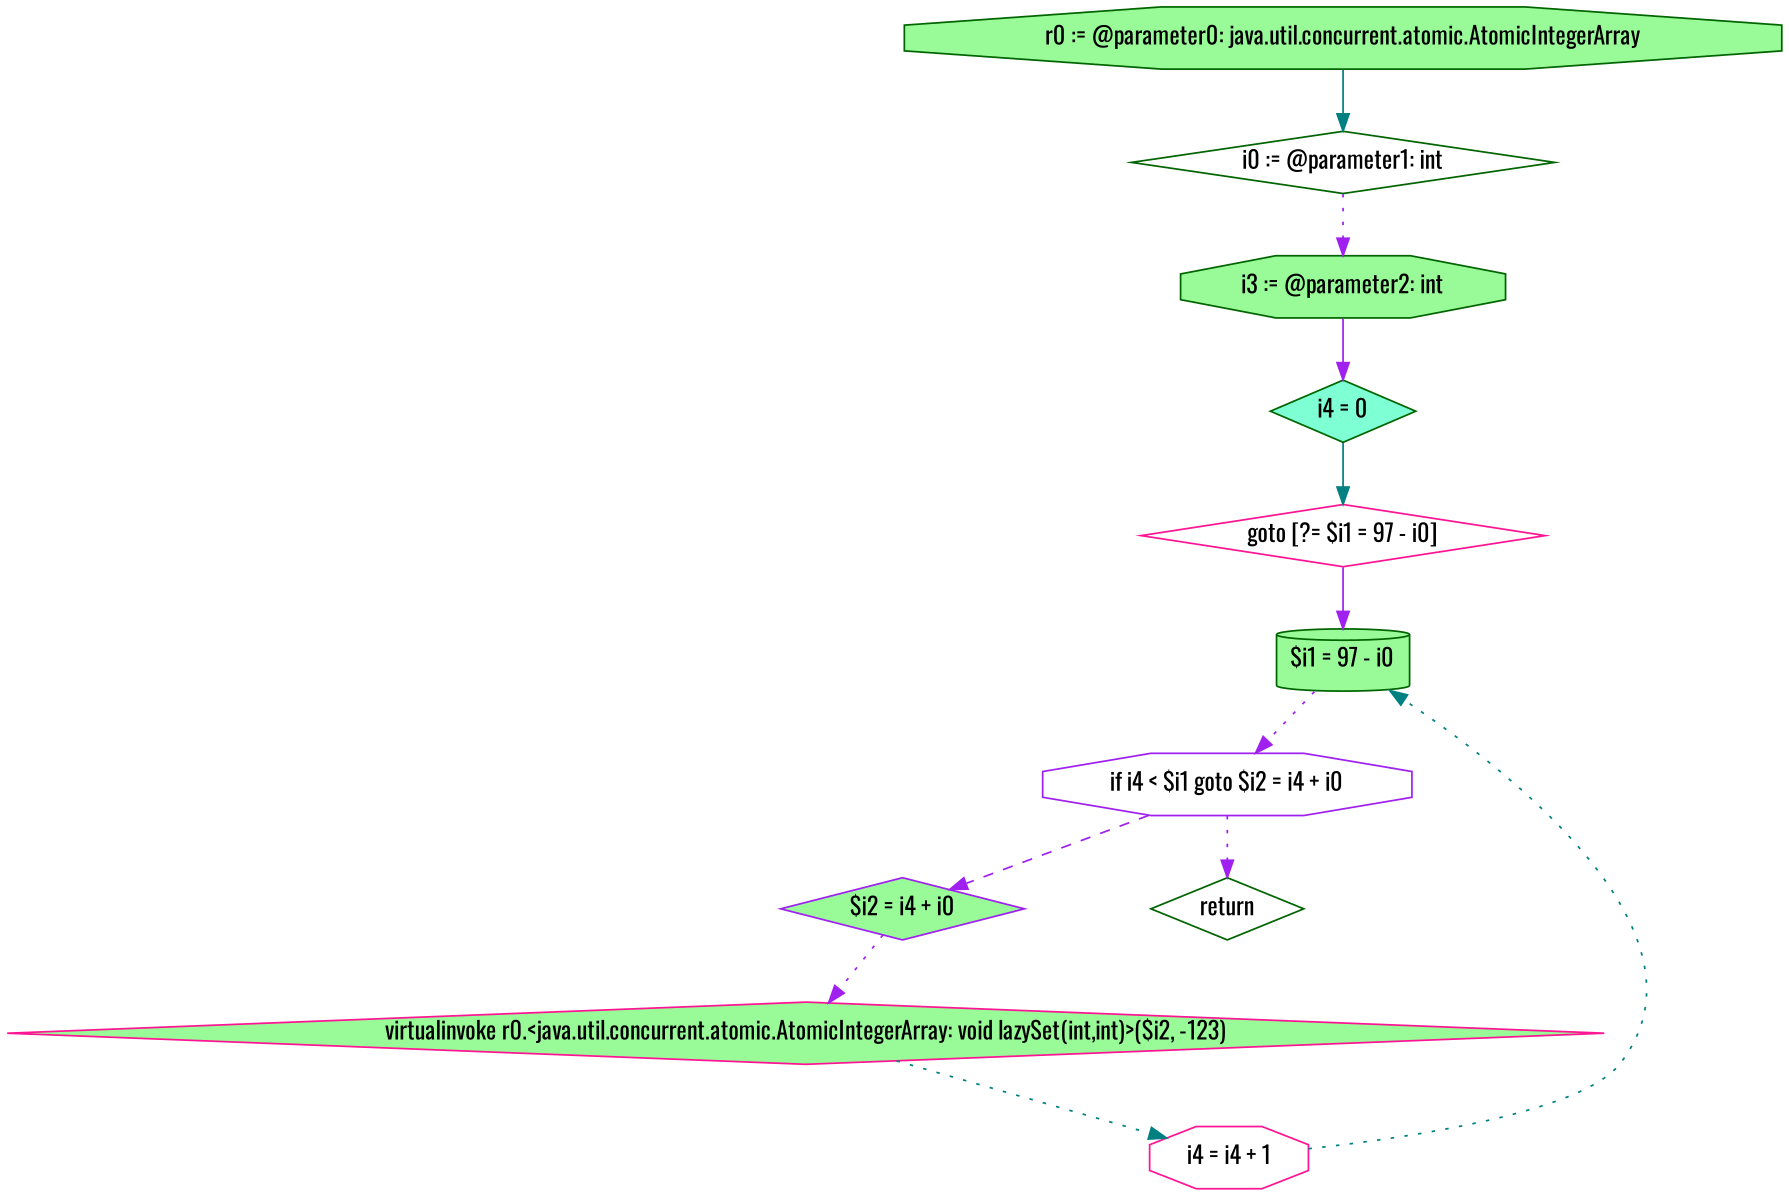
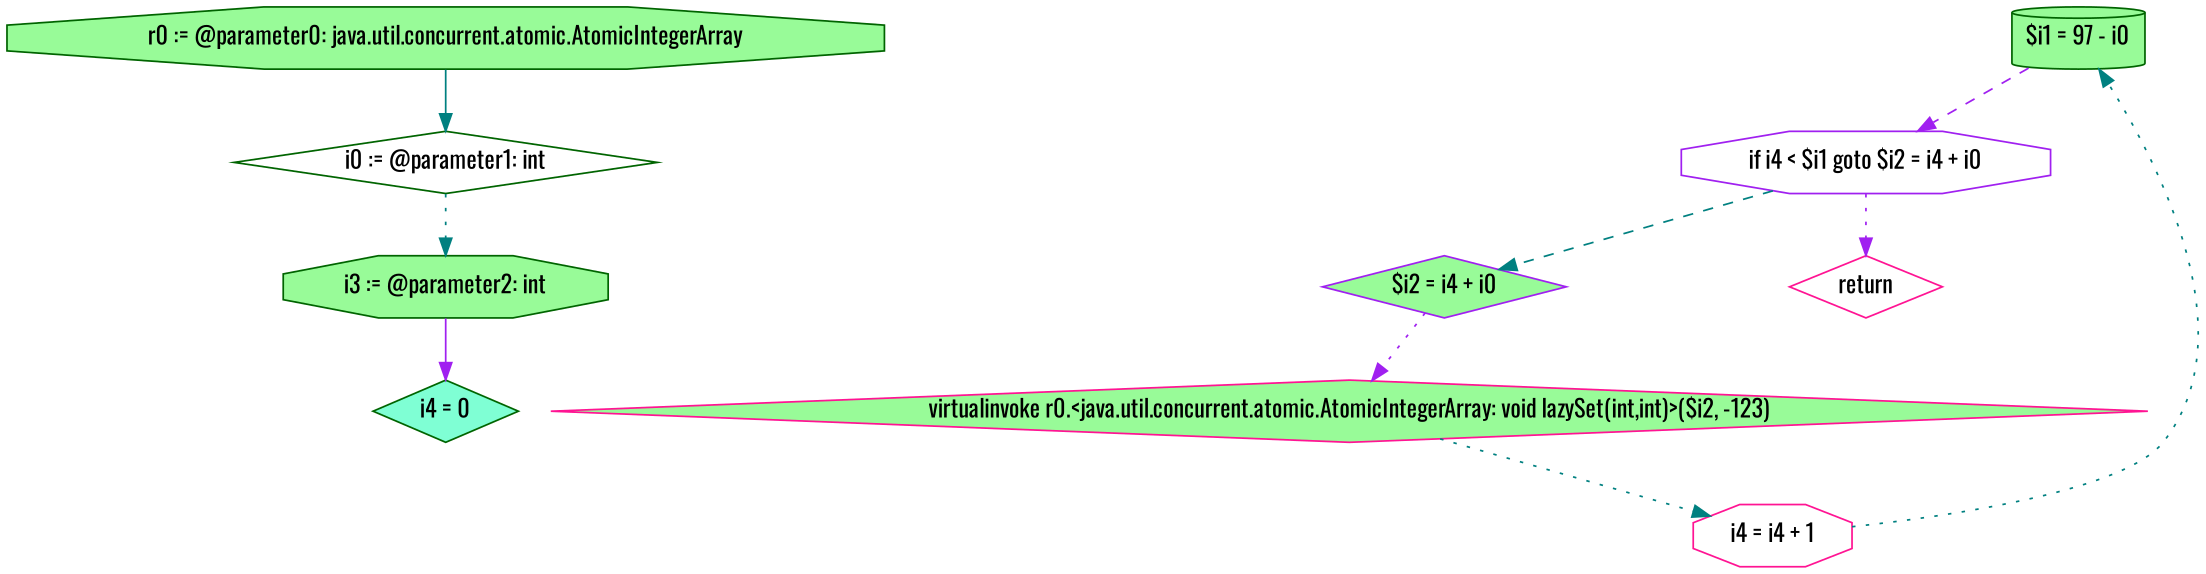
edge "i0 := @parameter1: int" -> "i3 := @parameter2: int": color purple -> teal
node "goto [?= $i1 = 97 - i0]": removed
edge "$i1 = 97 - i0" -> "if i4 < $i1 goto $i2 = i4 + i0": style dotted -> dashed
edge "if i4 < $i1 goto $i2 = i4 + i0" -> "$i2 = i4 + i0": color purple -> teal
node "return": color darkgreen -> deeppink
